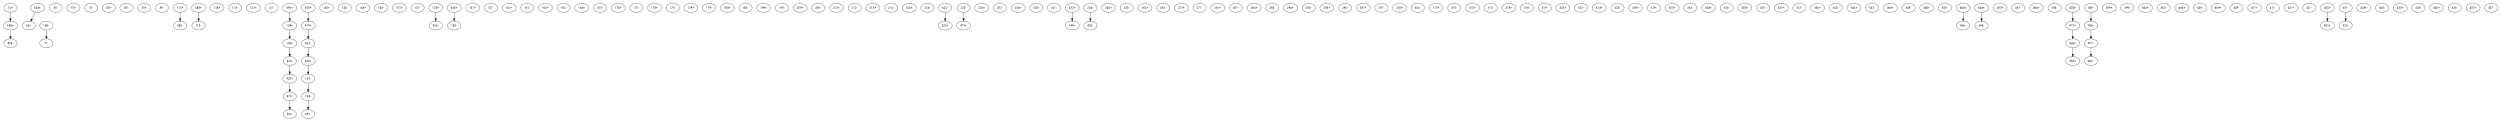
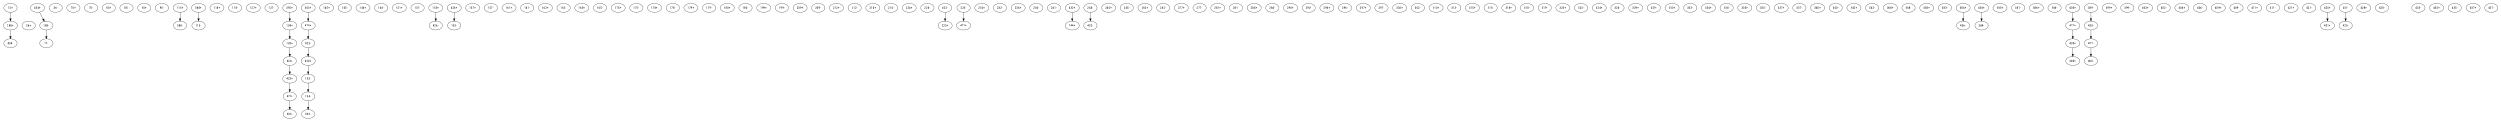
node "433+": removed
edge "434+" -> "36+": now "434+" -> "188-"
